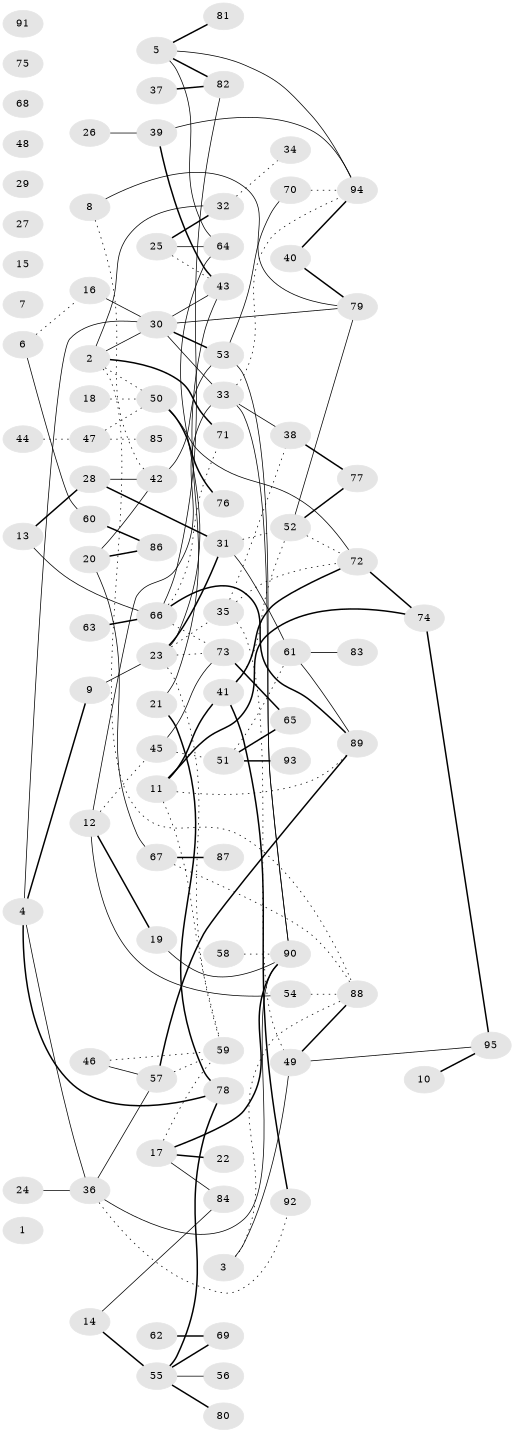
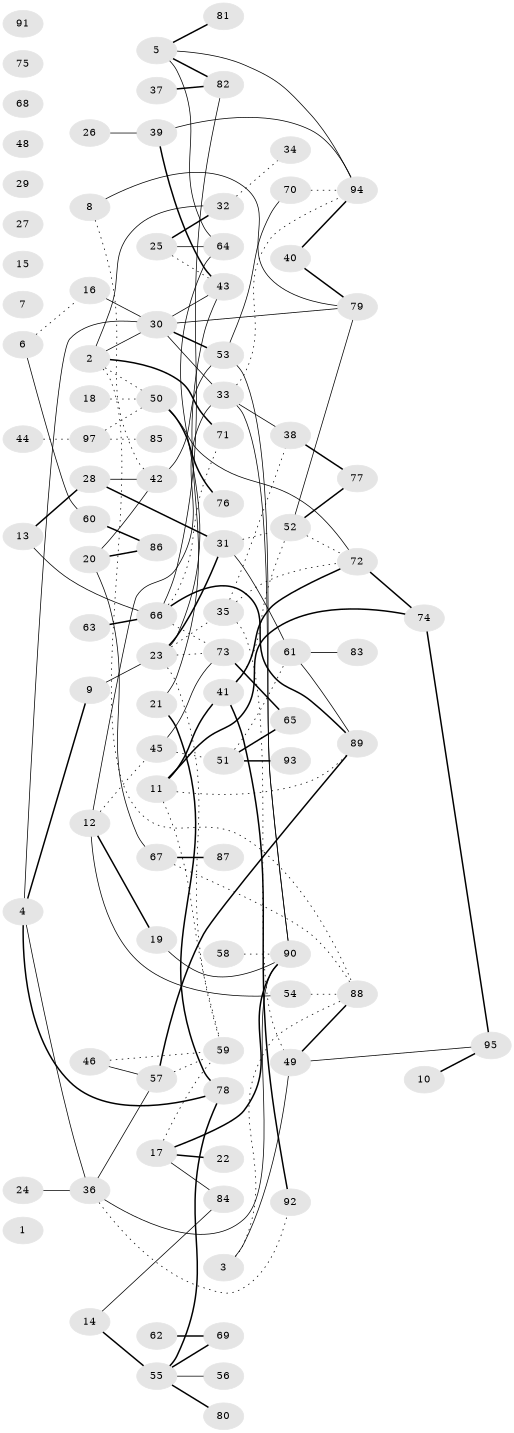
node "47": label "47" -> "97"
